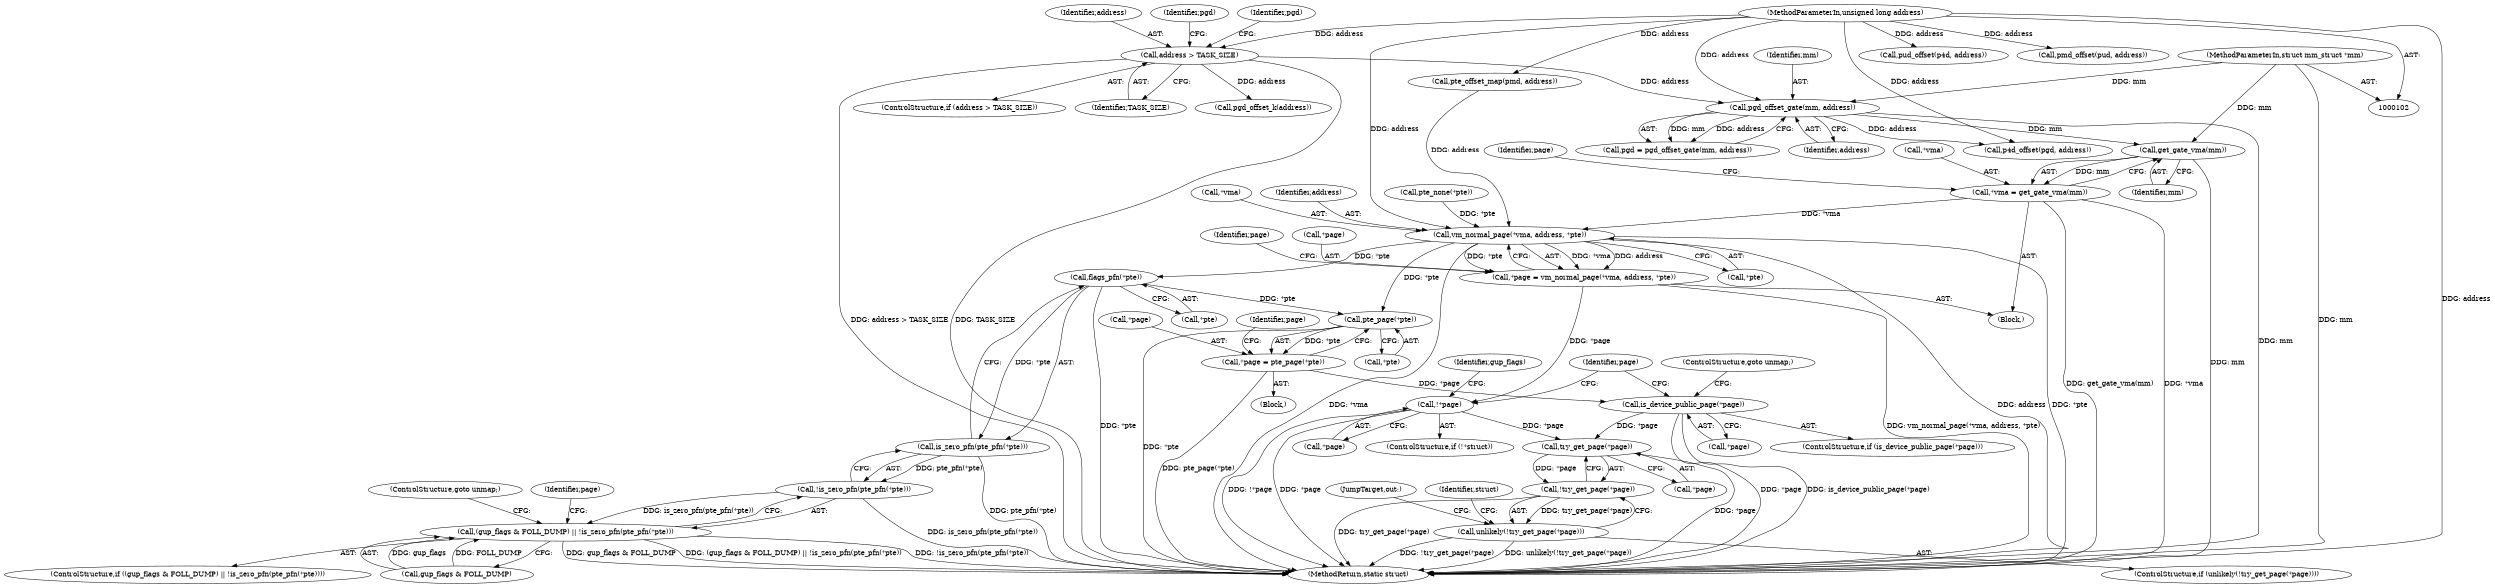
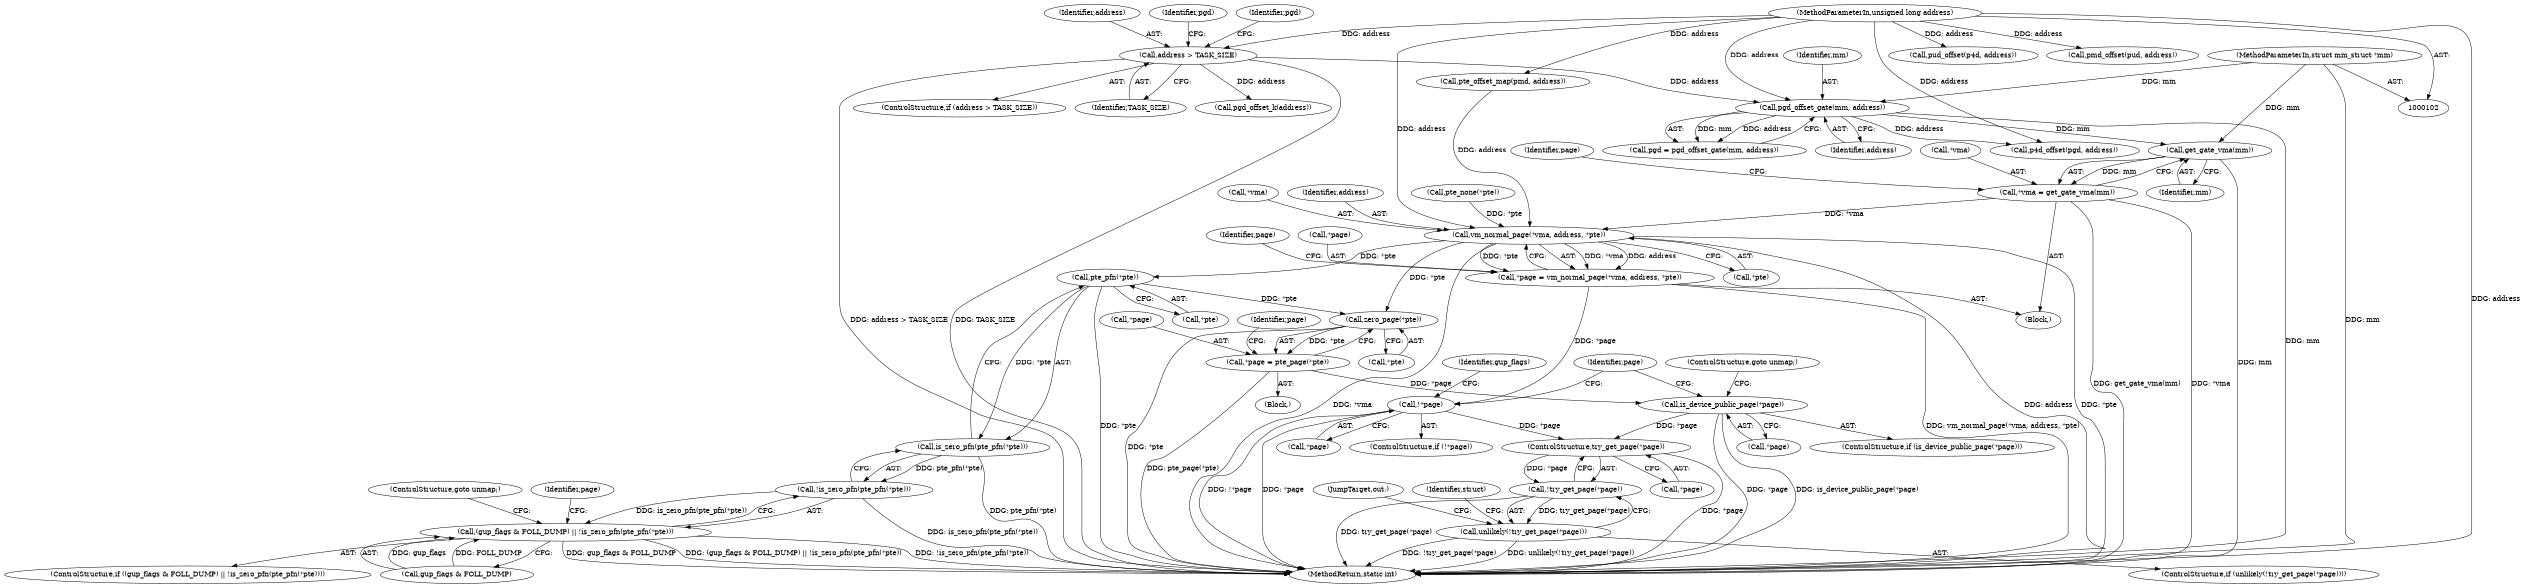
node "(Call,flags_pfn(*pte))": label "(Call,flags_pfn(*pte))" -> "(Call,pte_pfn(*pte))"
node "(Call,pte_page(*pte))": label "(Call,pte_page(*pte))" -> "(Call,zero_page(*pte))"
node "(ControlStructure,if (!*struct))": label "(ControlStructure,if (!*struct))" -> "(ControlStructure,if (!*page))"
node "(Call,try_get_page(*page))": label "(Call,try_get_page(*page))" -> "(ControlStructure,try_get_page(*page))"
node "(MethodReturn,static struct)": label "(MethodReturn,static struct)" -> "(MethodReturn,static int)"
